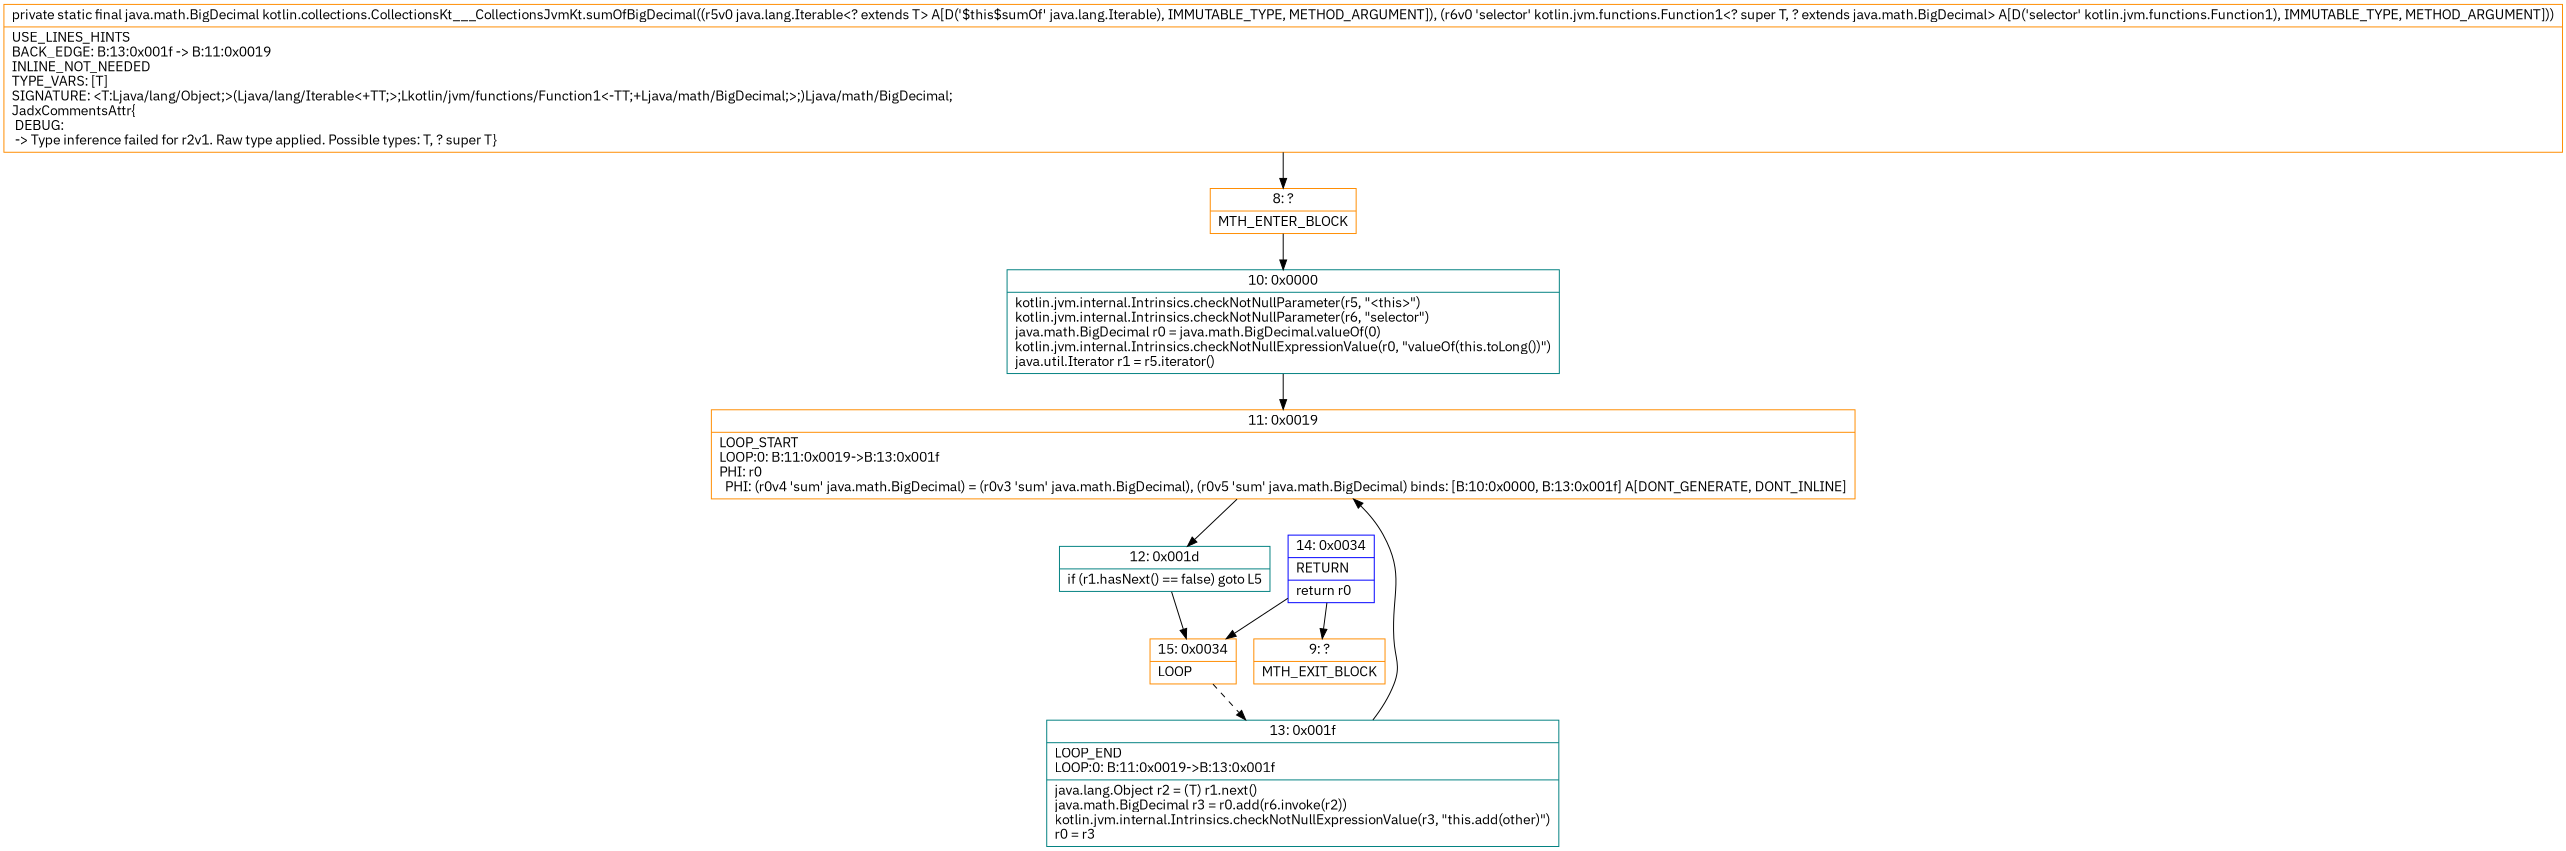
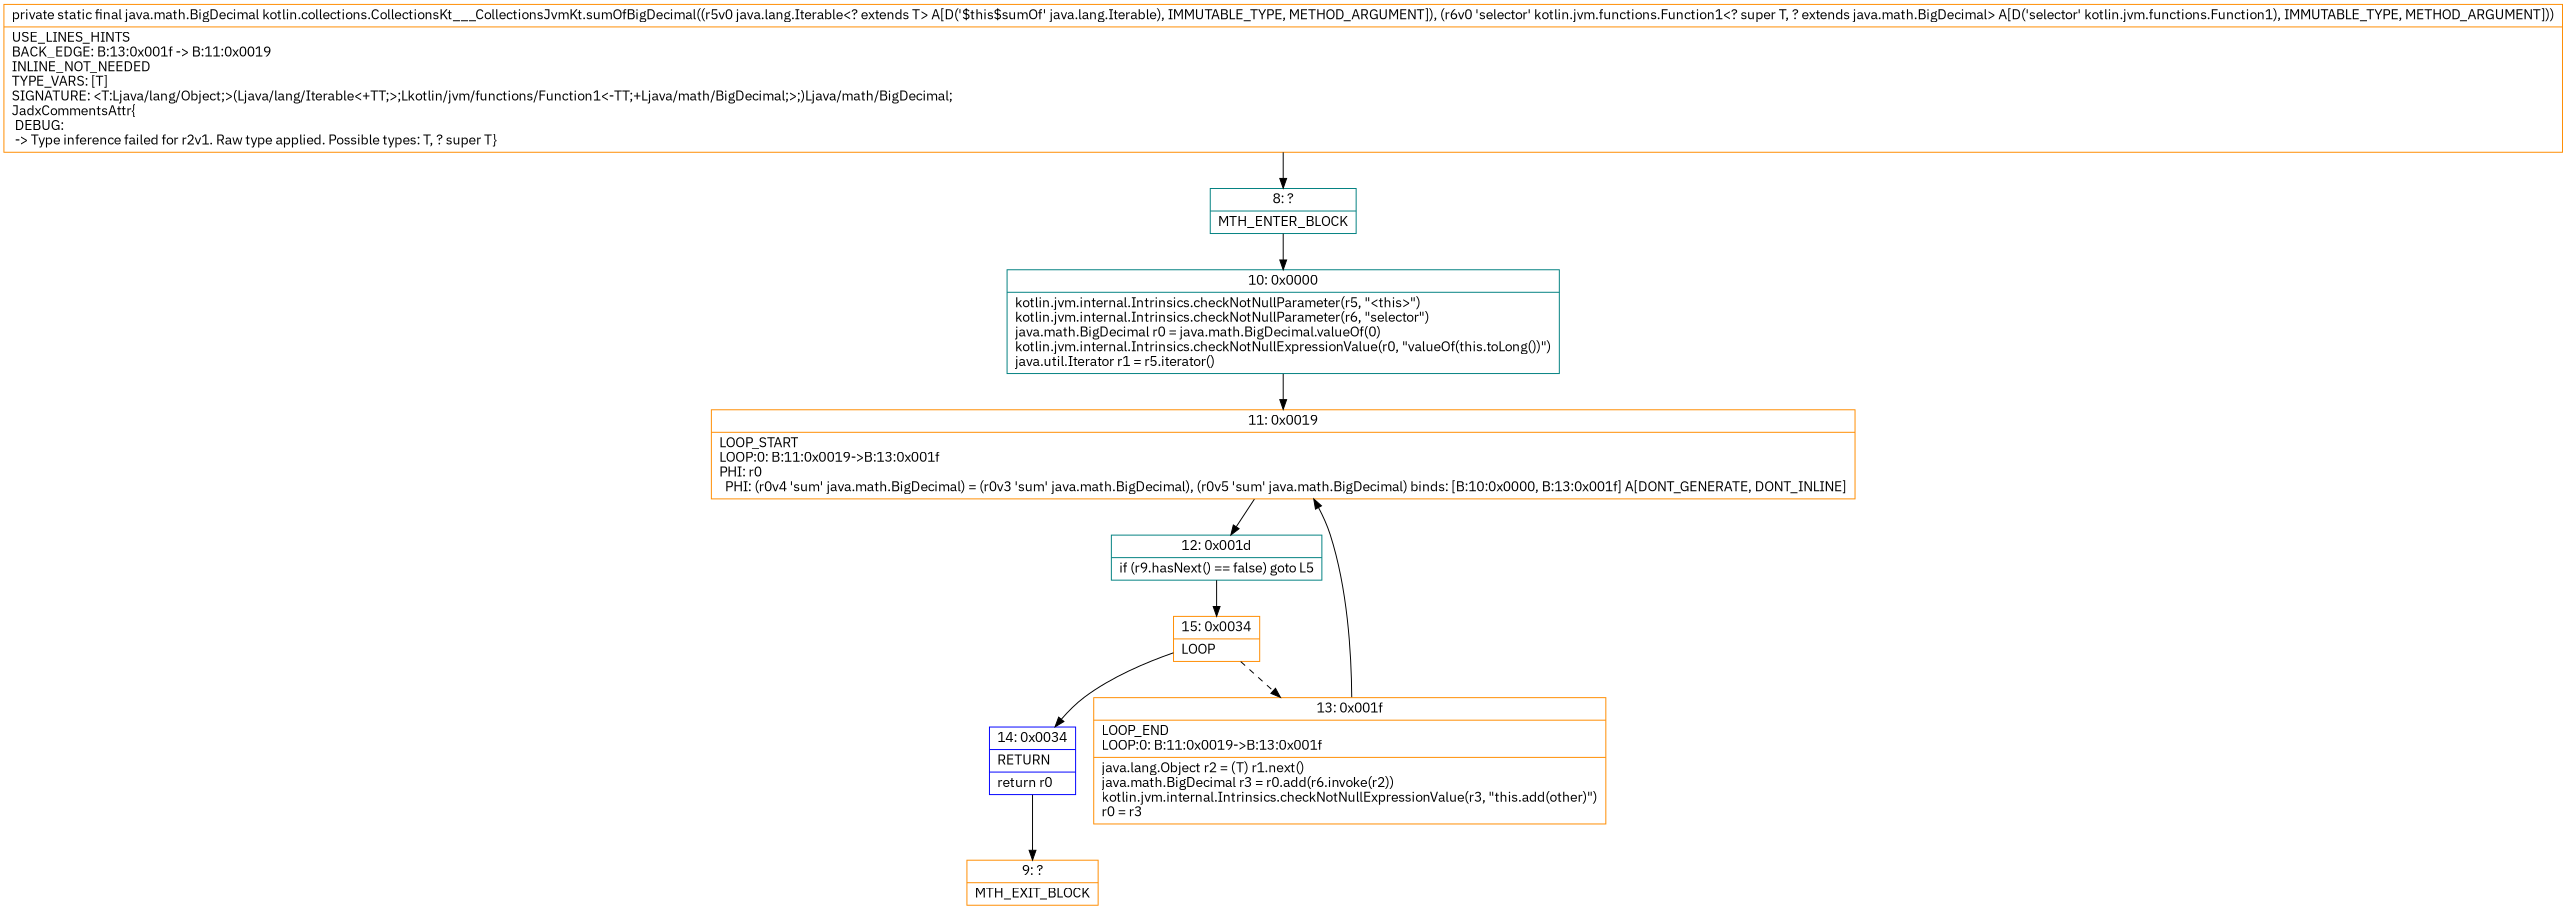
node "8: ?": color darkorange -> teal
node "12: 0x001d": text "if (r1.hasNext() == false) goto L5" -> "if (r9.hasNext() == false) goto L5"
edge "14: 0x0034" -> "15: 0x0034": reversed
node "13: 0x001f": color teal -> darkorange
